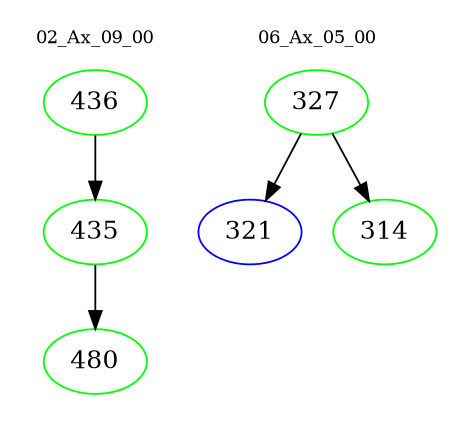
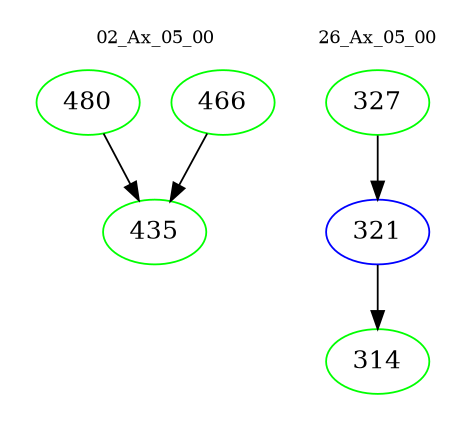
cluster "02_Ax_09_00": label "02_Ax_09_00" -> "02_Ax_05_00"
cluster "06_Ax_05_00": label "06_Ax_05_00" -> "26_Ax_05_00"
node "436": label "436" -> "466"
edge "327" -> "314": now "321" -> "314"
edge "435" -> "480": reversed
